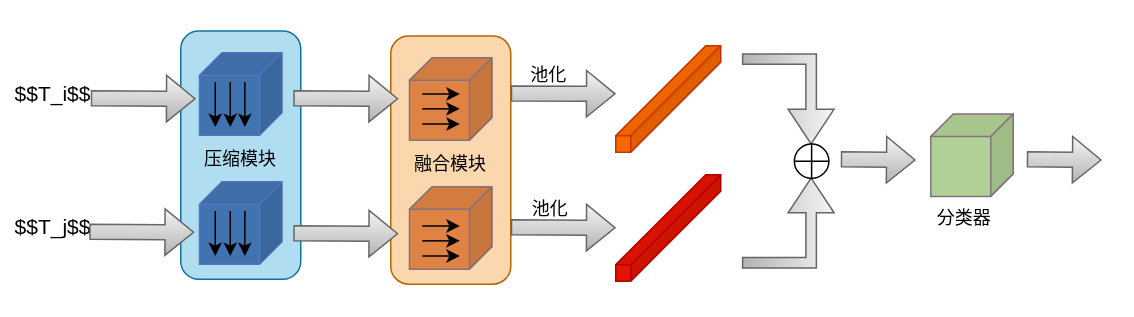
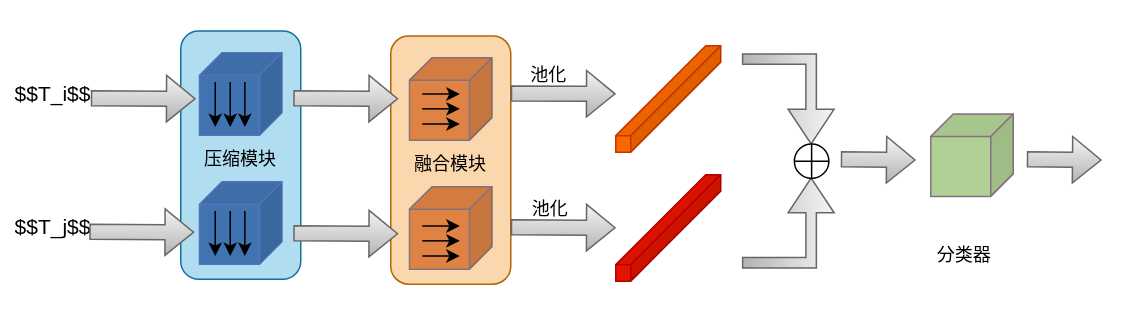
node "分类器": moved (965, 219) -> (965, 256)
